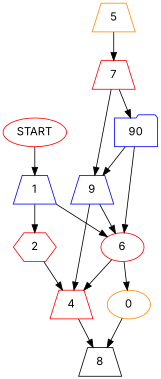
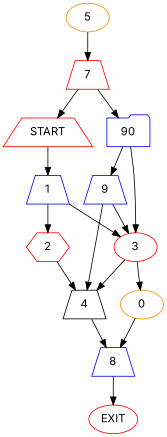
node "5": shape trapezium -> ellipse
edge "7" -> "9": now "7" -> "START"
node "START": shape ellipse -> trapezium
node "6": label "6" -> "3"
node "4": color red -> black
node "8": color black -> blue
node "EXIT": added
